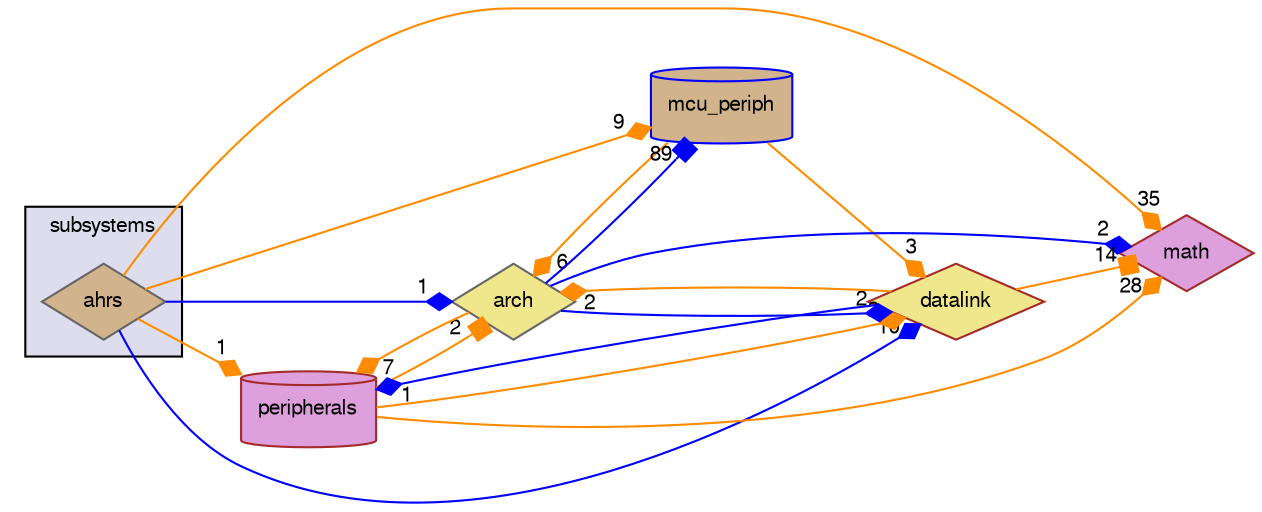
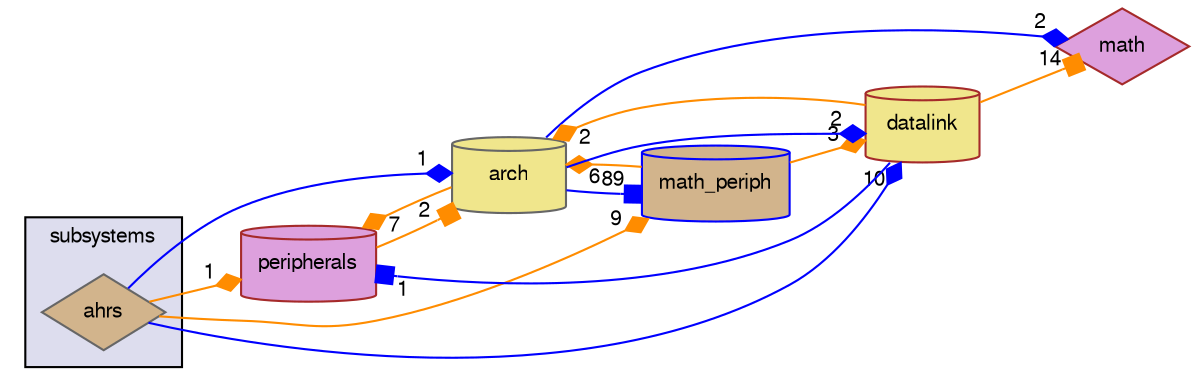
edge "ahrs" -> "math": removed
node "mcu_periph": label "mcu_periph" -> "math_periph"
node "arch": shape diamond -> cylinder
node "datalink": shape diamond -> cylinder
edge "datalink" -> "peripherals": arrowhead diamond -> box
edge "peripherals" -> "datalink": removed
edge "peripherals" -> "math": removed
